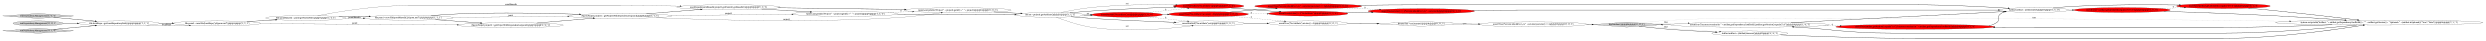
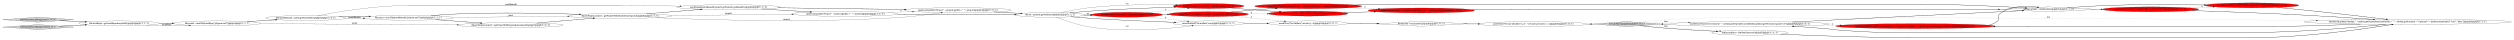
node "Artifact artifact = (Artifact)aSet@@@15@@@['1', '1', '0']": shape ellipse -> diamond
node "testDependencyManagement['0', '0', '1']": shape ellipse -> diamond
node "testDependencyManagement['0', '1', '0']": removed
